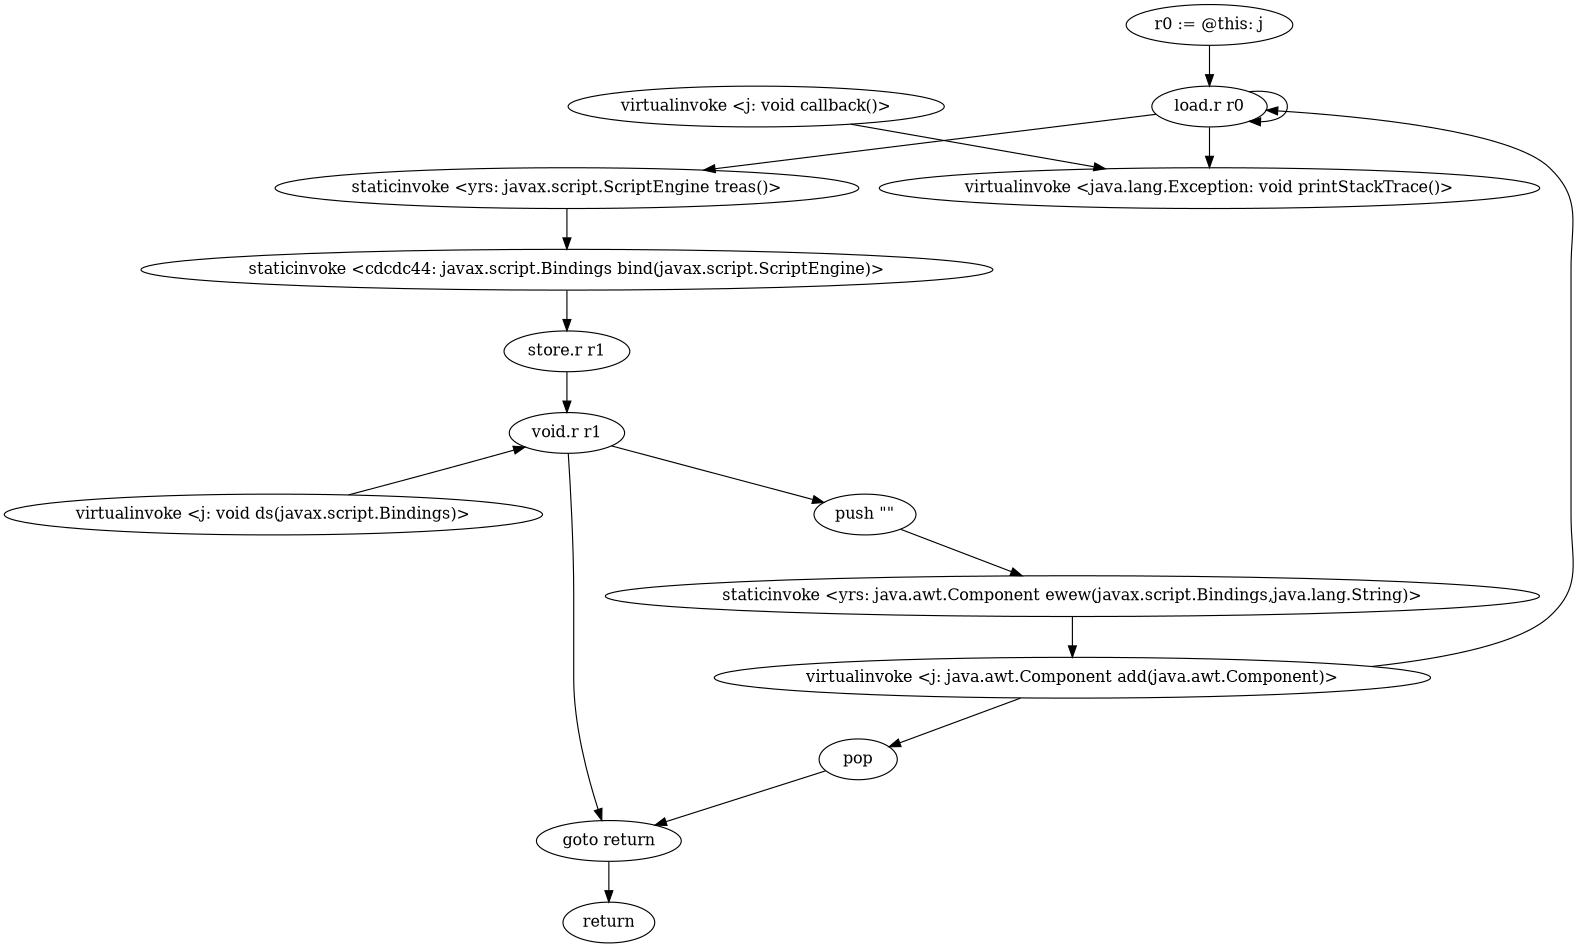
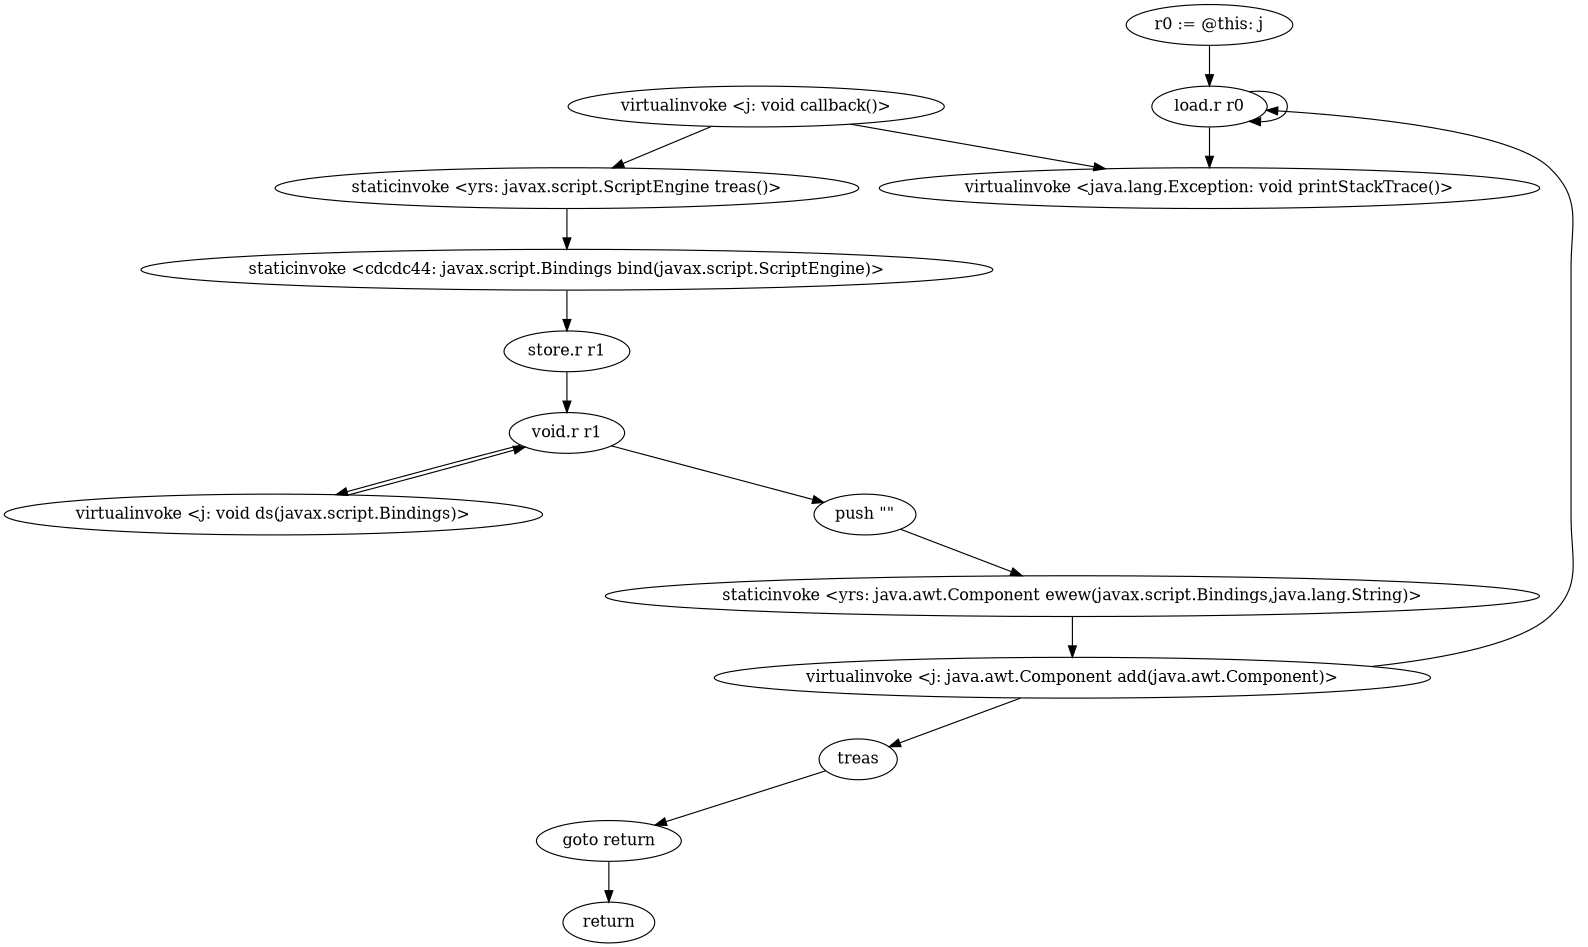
edge "load.r r0" -> "staticinvoke <yrs: javax.script.ScriptEngine treas()>": now "virtualinvoke <j: void callback()>" -> "staticinvoke <yrs: javax.script.ScriptEngine treas()>"
edge "void.r r1" -> "goto return": now "void.r r1" -> "virtualinvoke <j: void ds(javax.script.Bindings)>"
node "pop": label "pop" -> "treas"
